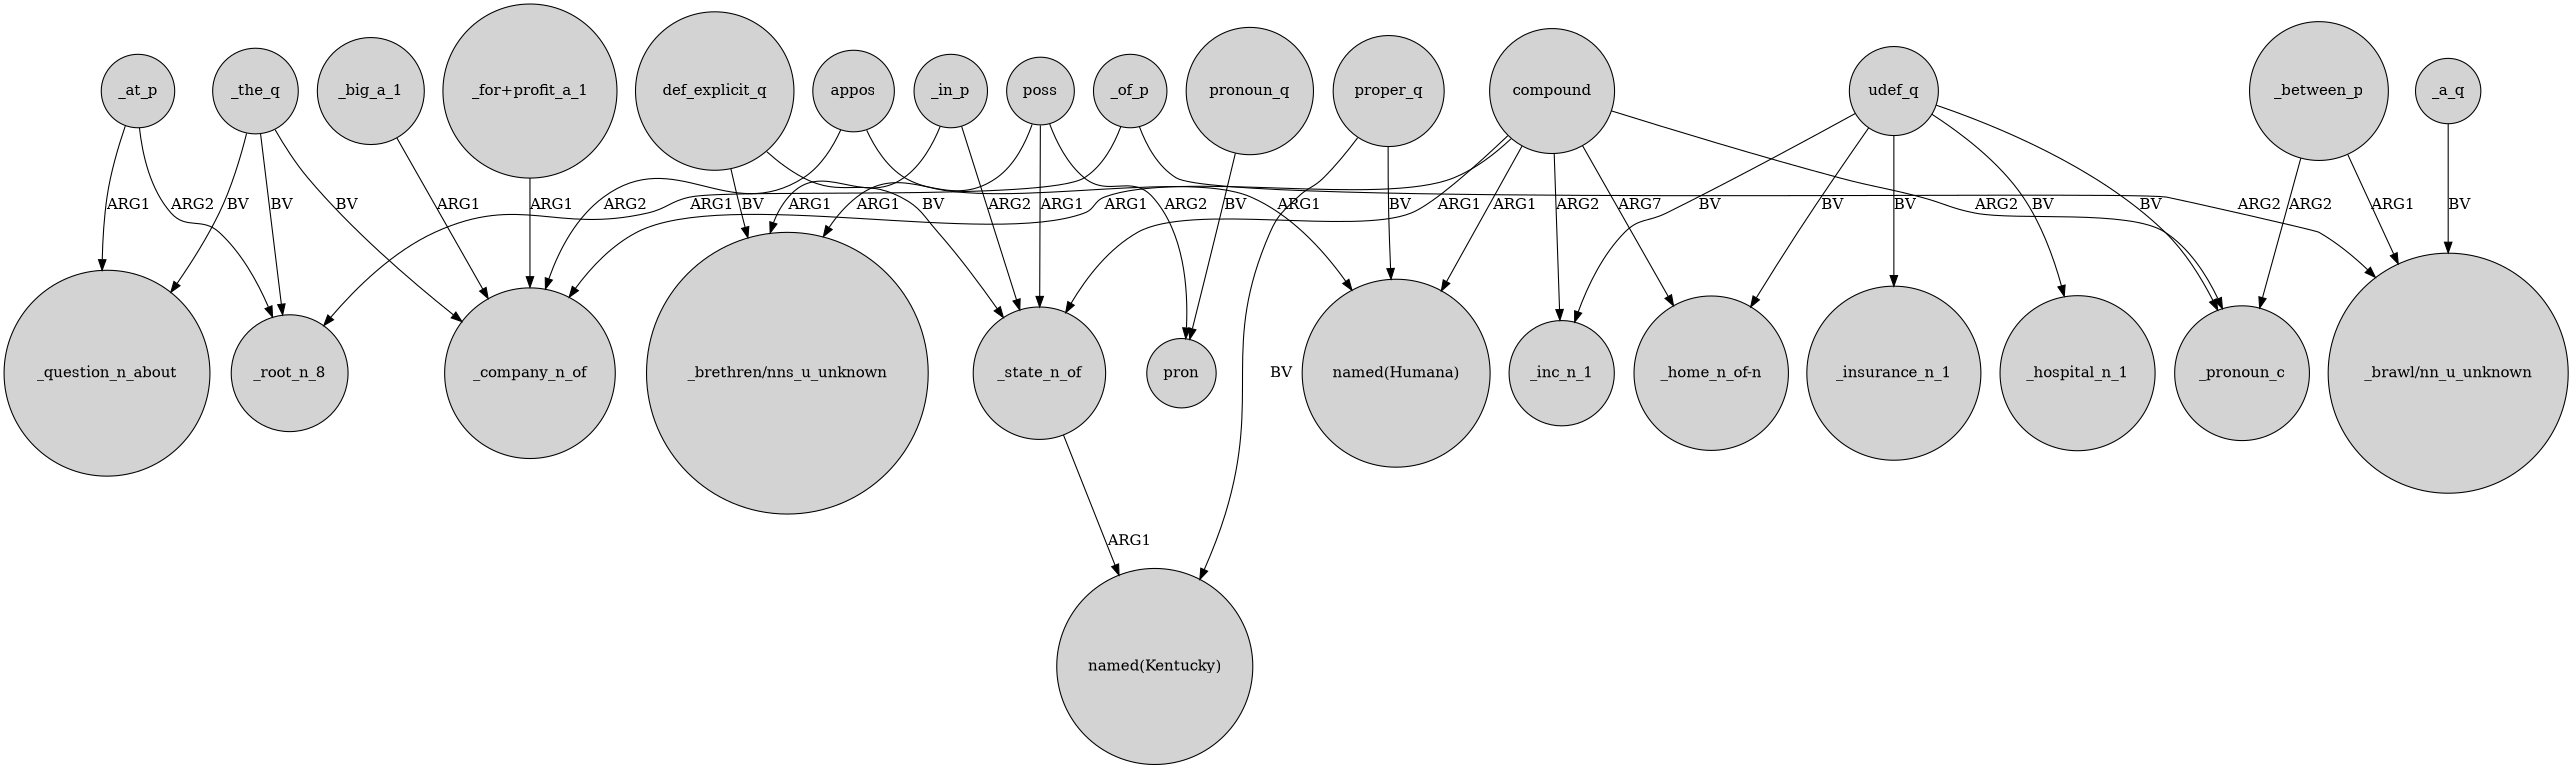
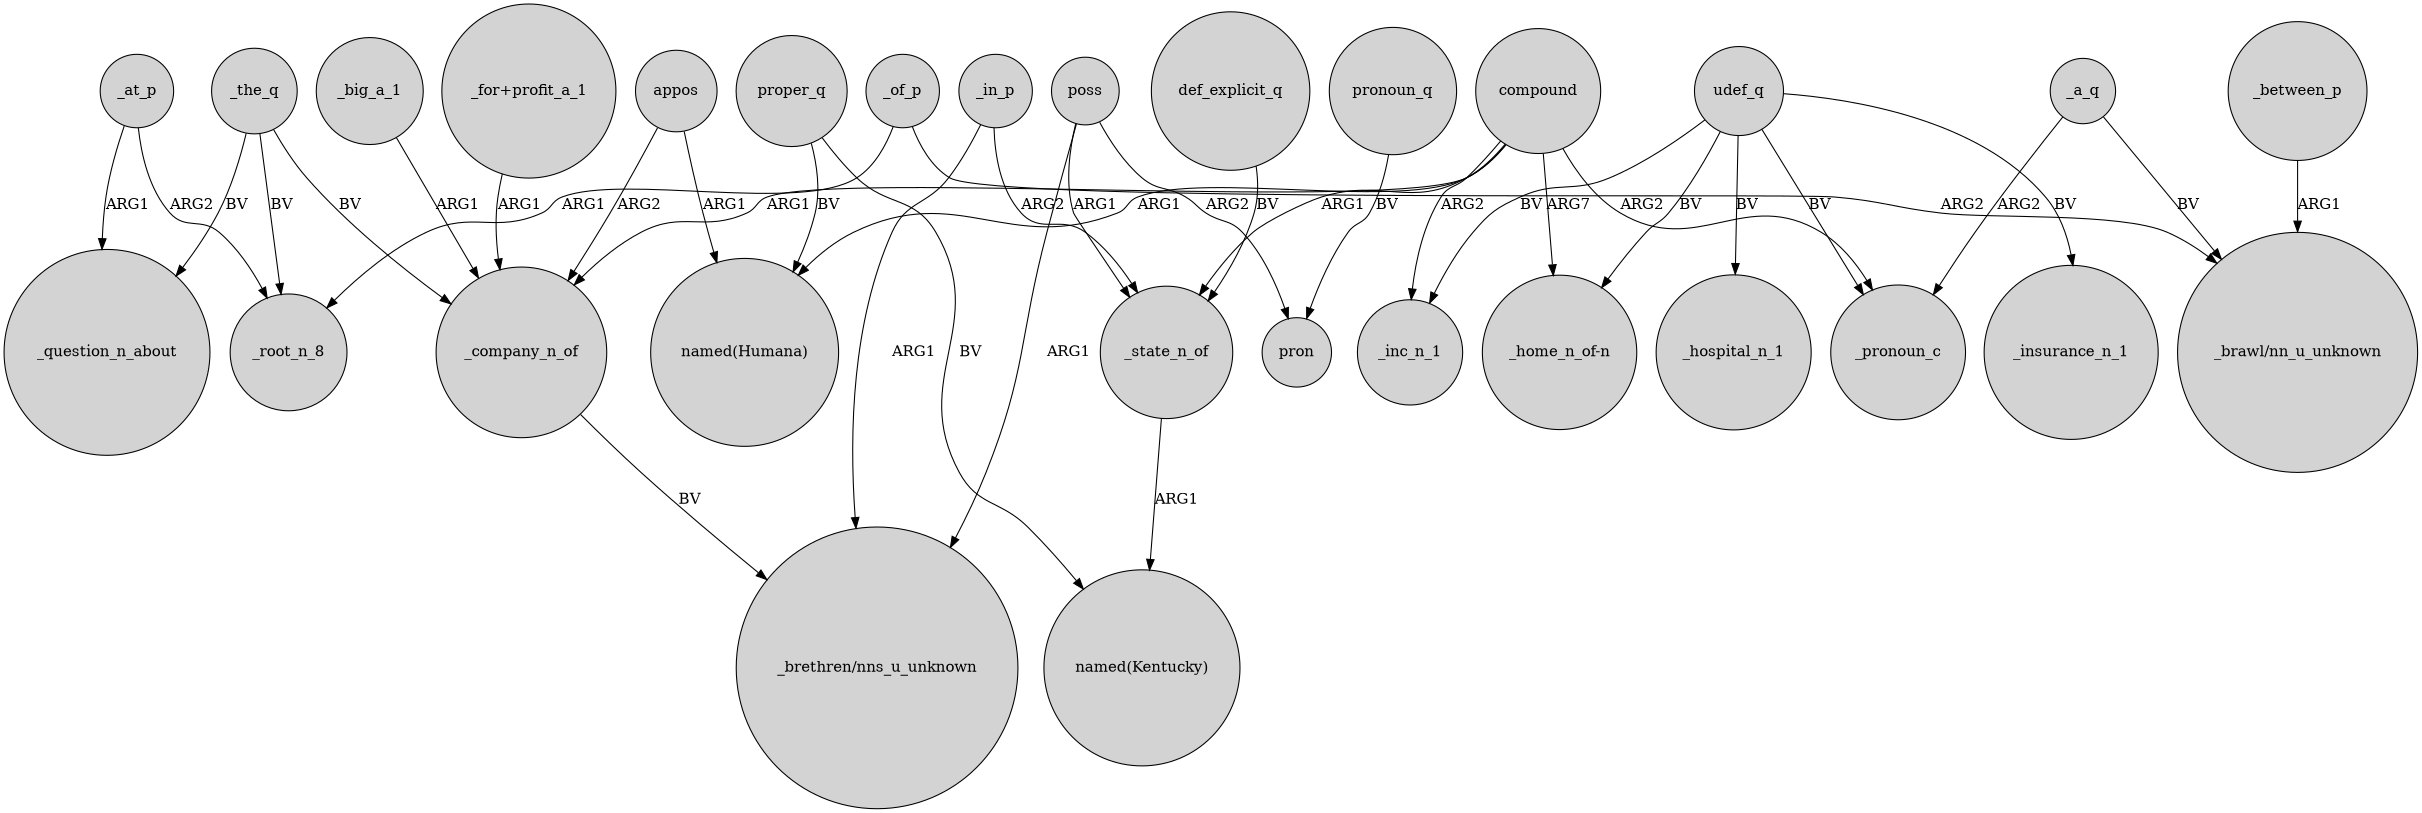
edge "def_explicit_q" -> "_brethren/nns_u_unknown": now "_company_n_of" -> "_brethren/nns_u_unknown"
edge "_between_p" -> "_pronoun_c": now "_a_q" -> "_pronoun_c"
